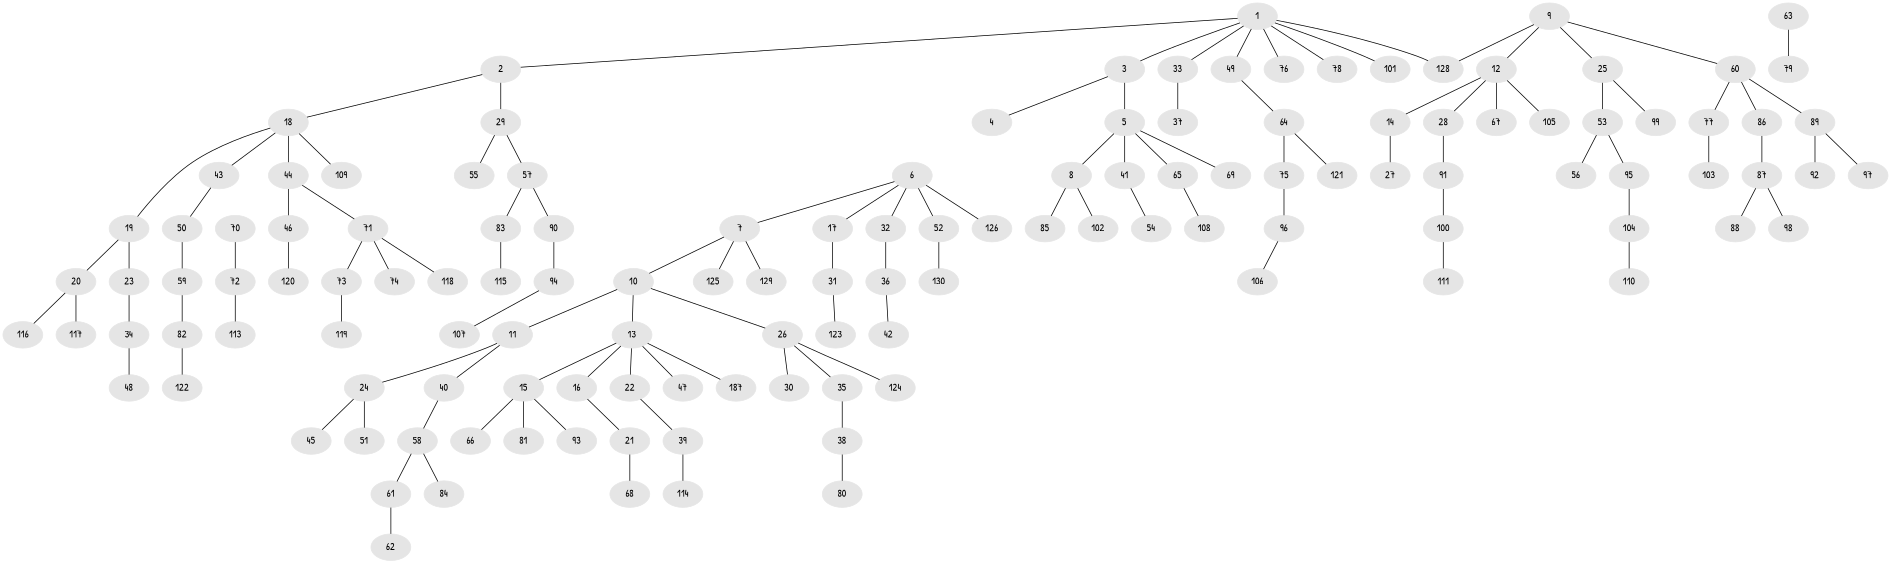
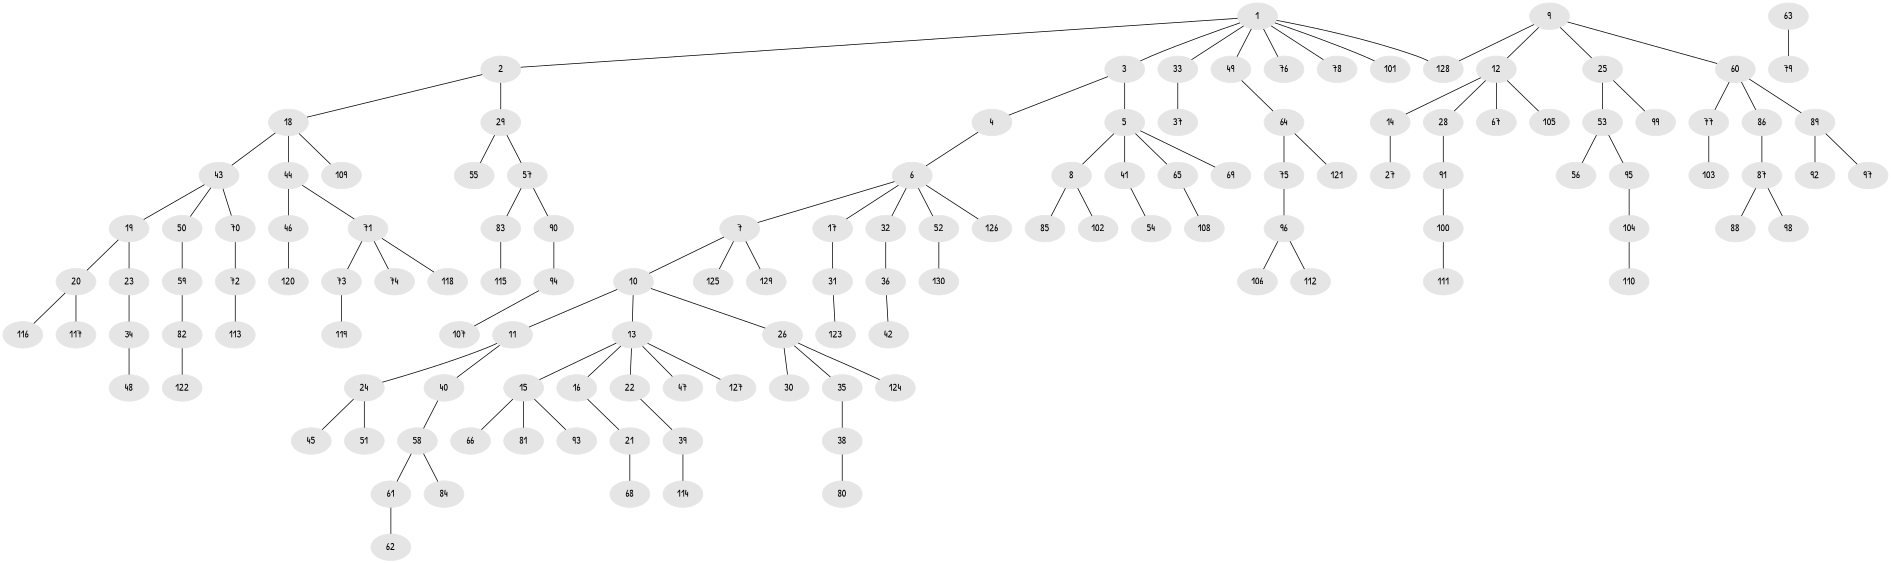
edge "4" -- "6": added
edge "18" -- "19": now "43" -- "19"
edge "43" -- "70": added
node "112": added
node "187": label "187" -> "127"
